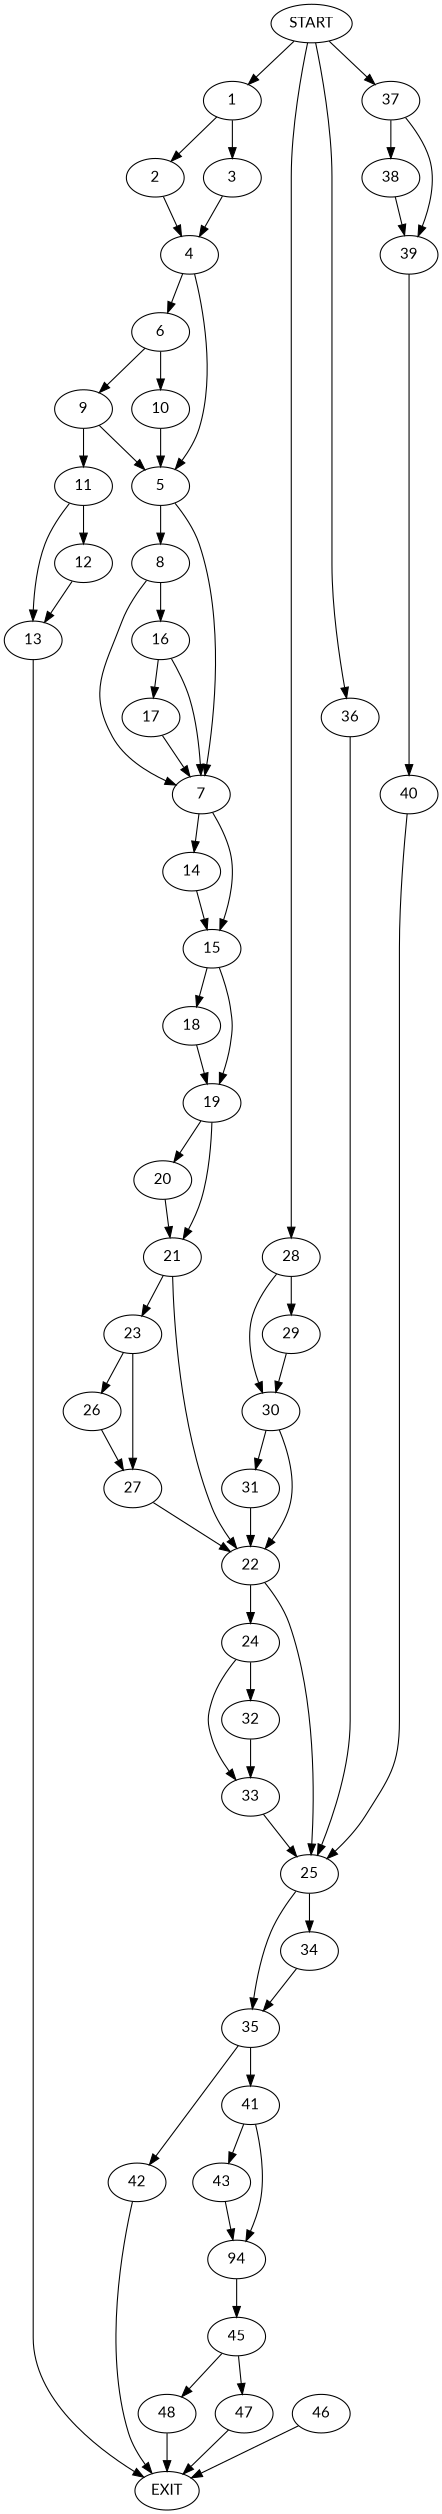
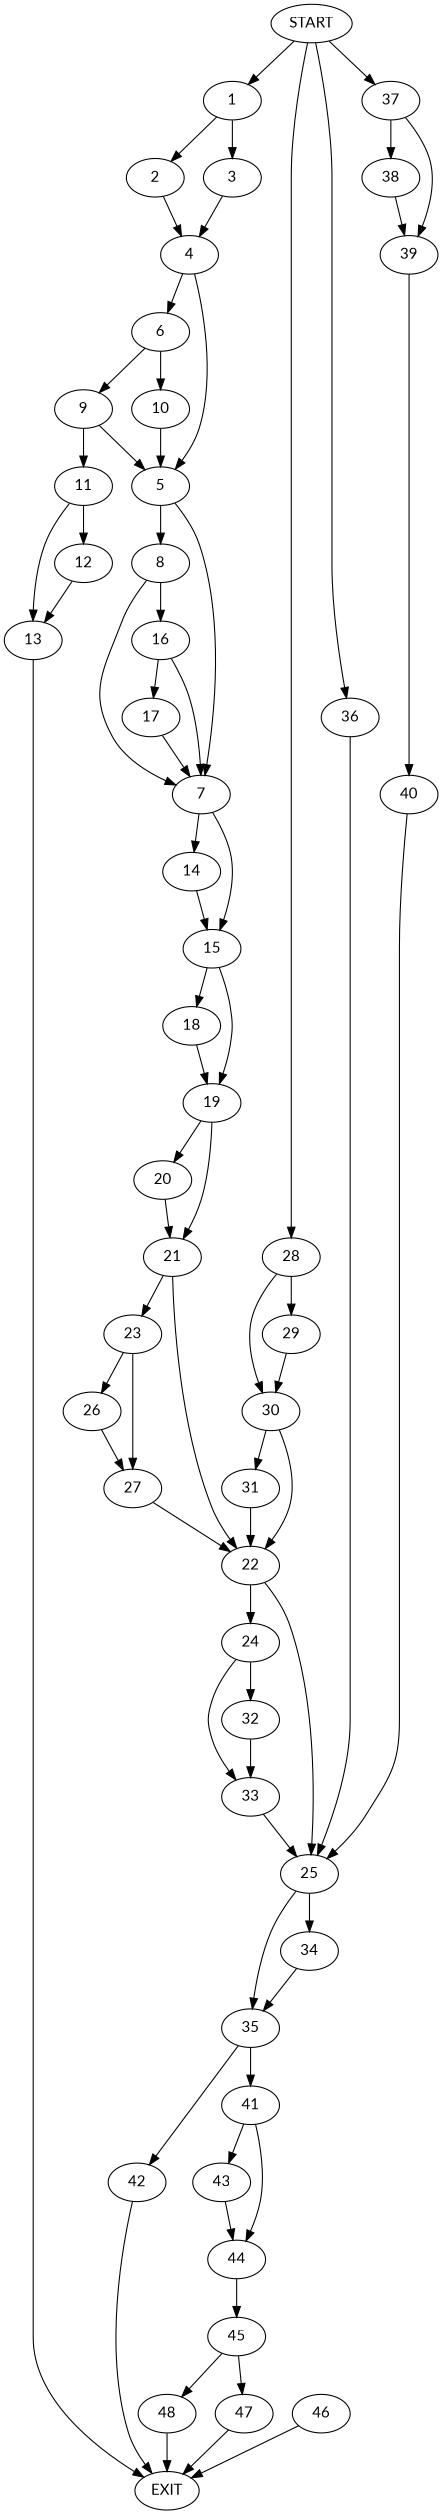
node "94": label "94" -> "44"
